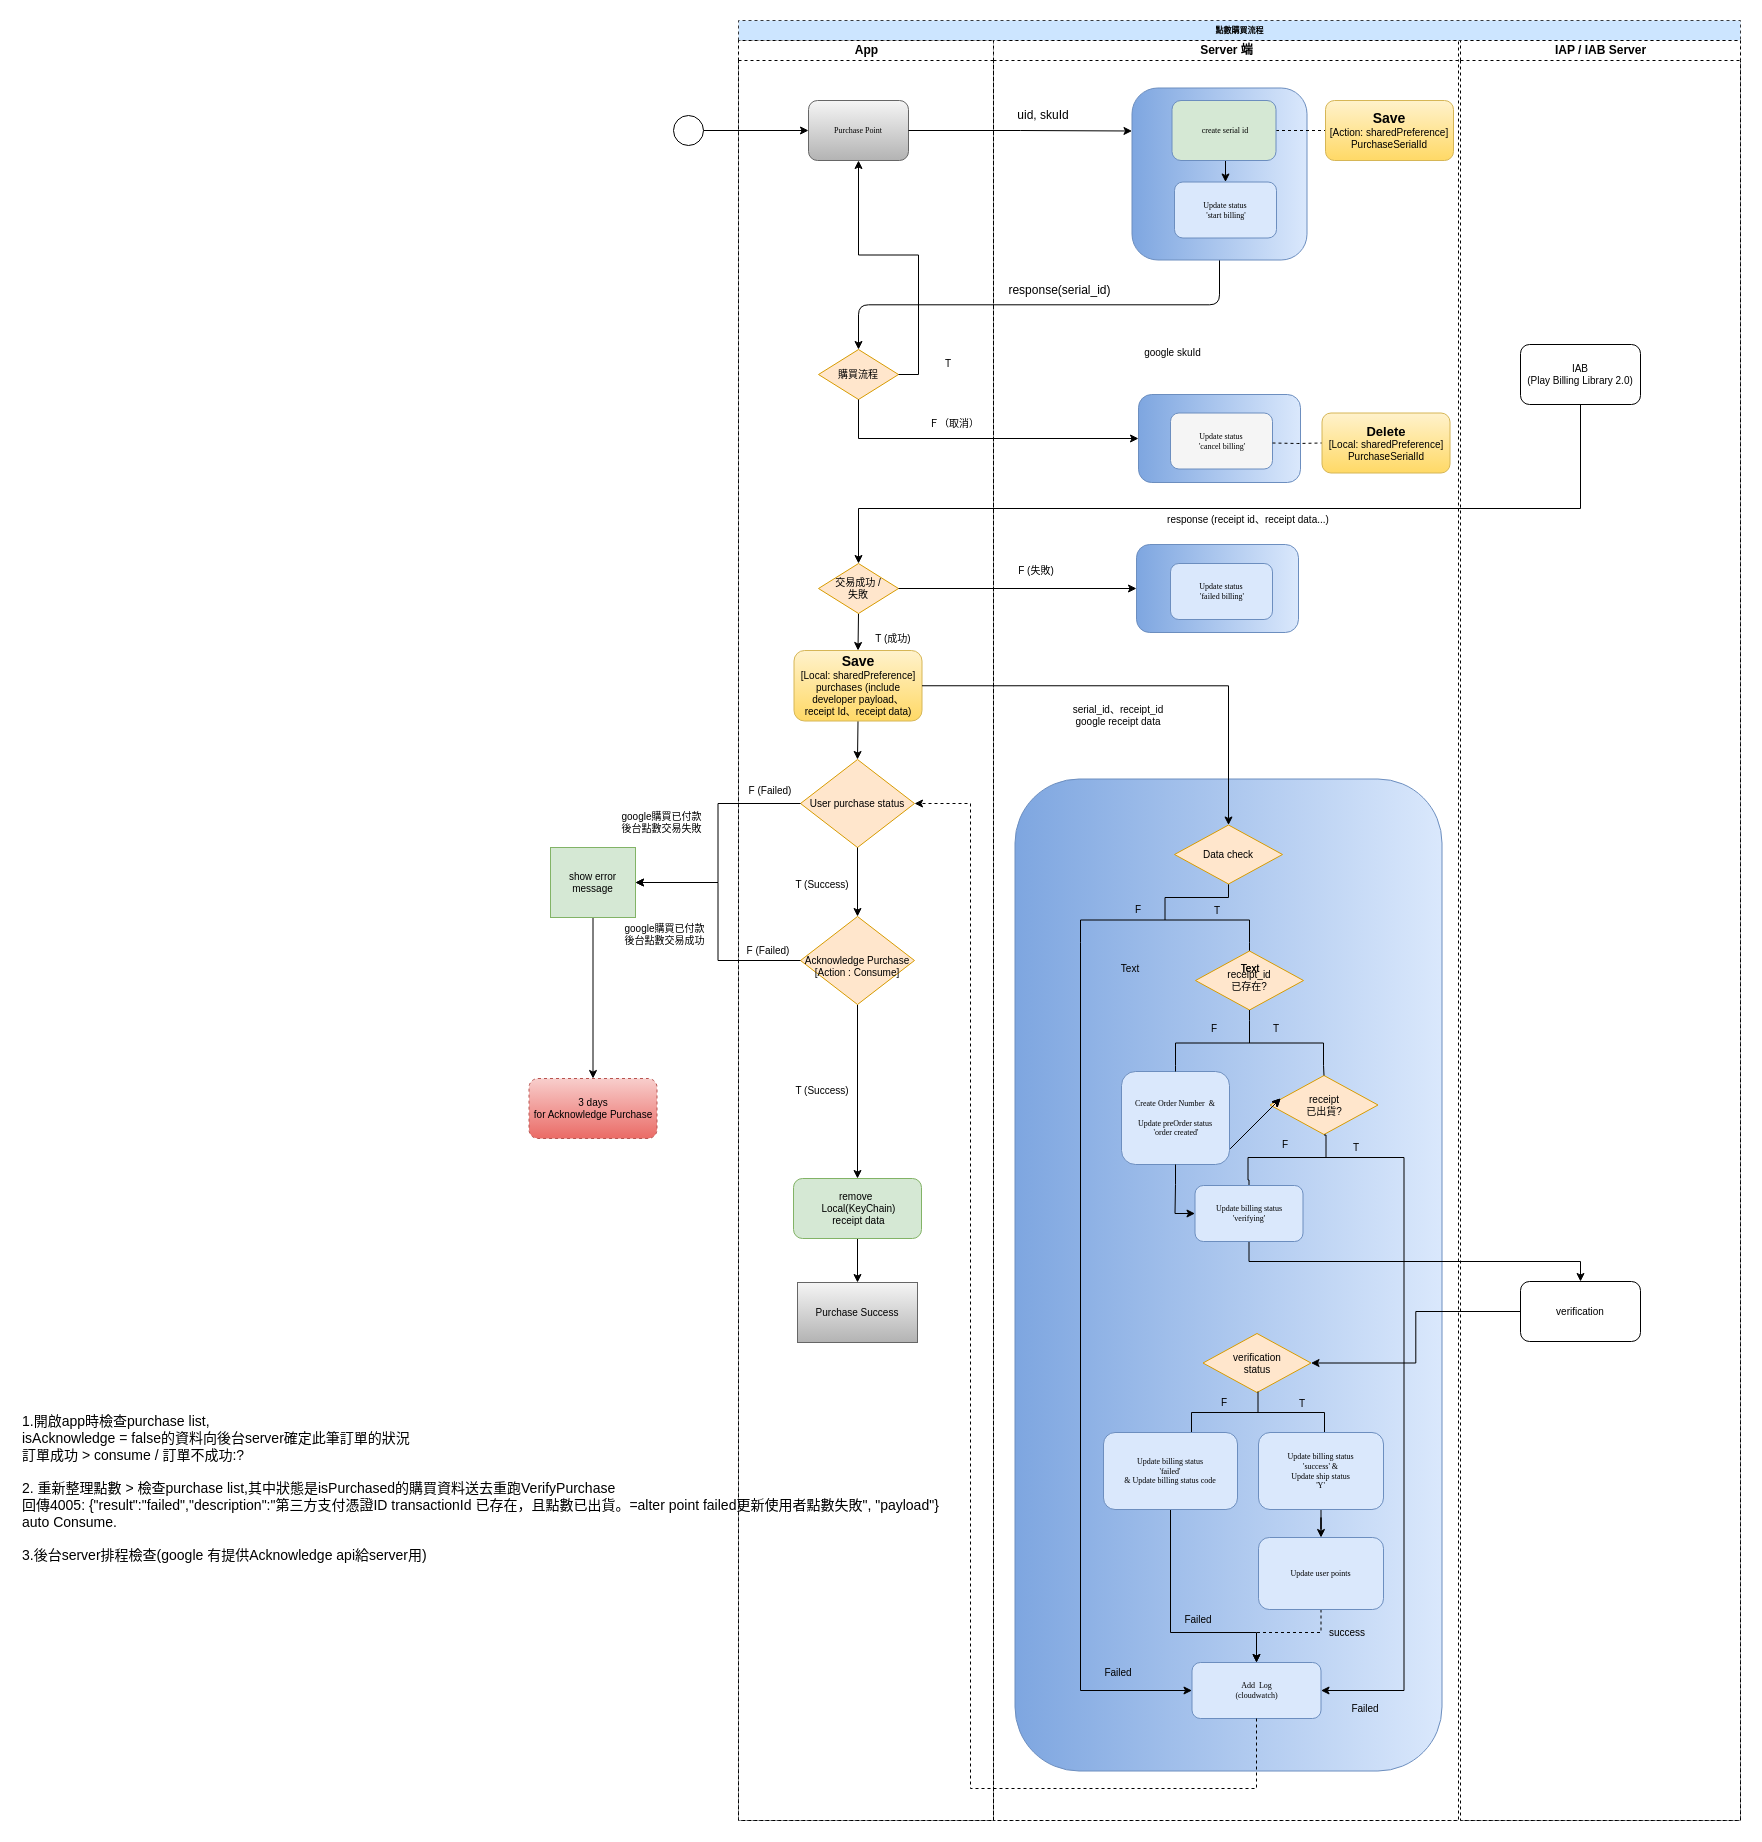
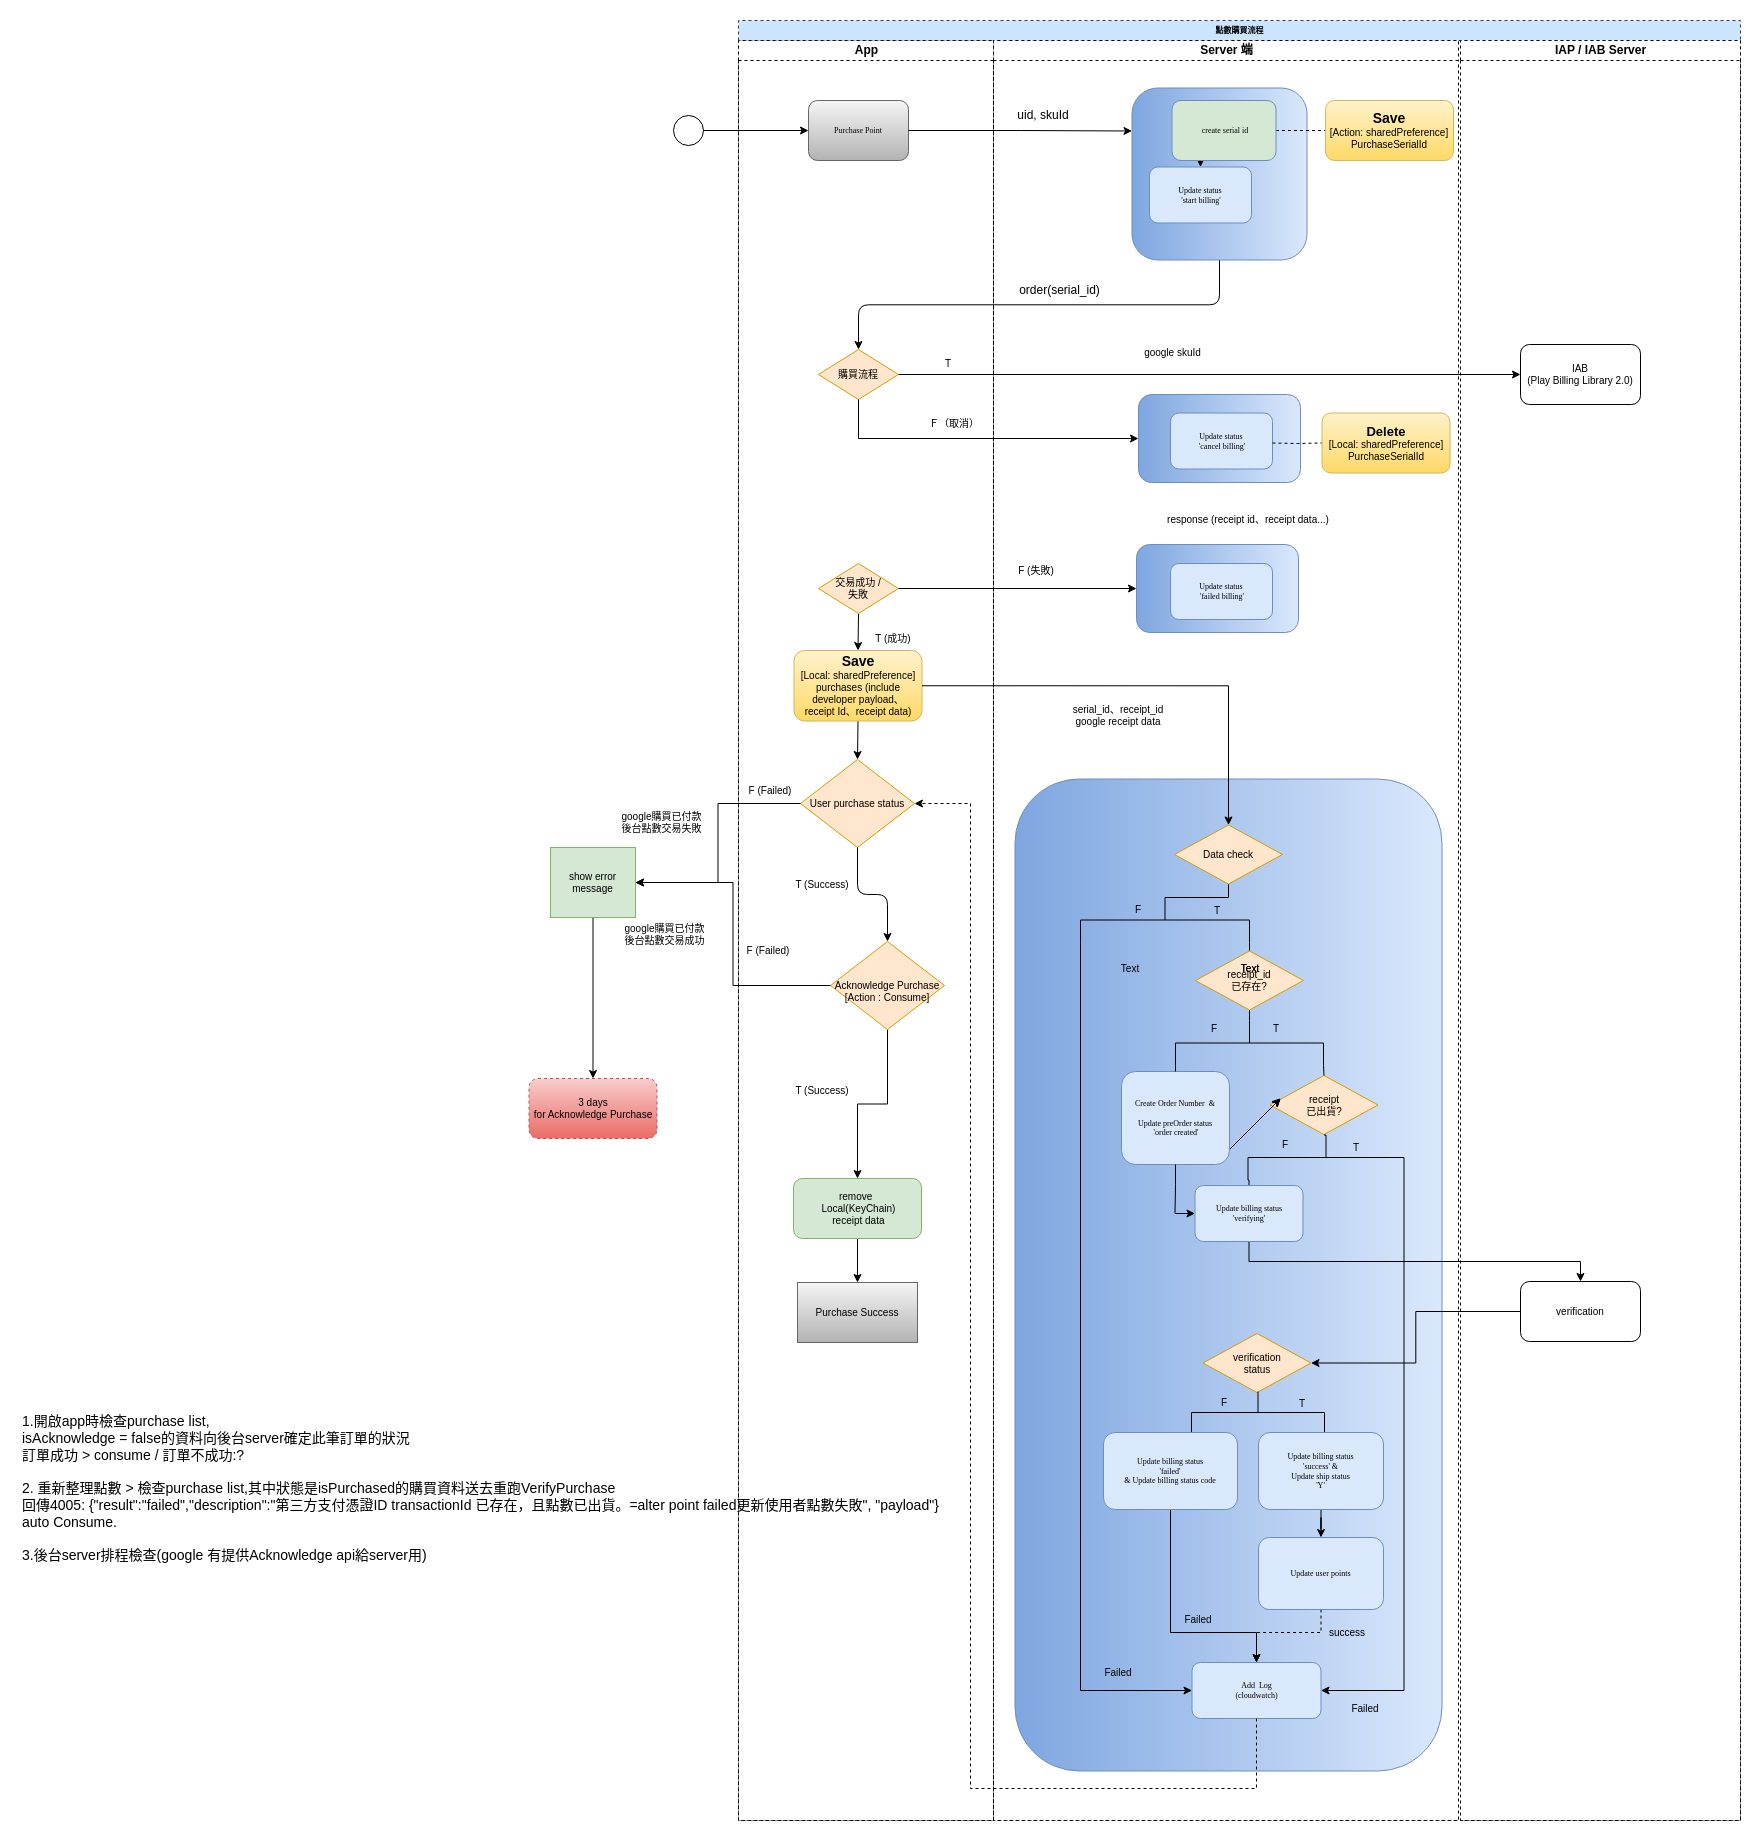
node "Update status 'start billing'": moved (1226, 210) -> (1201, 195)
edge "購買流程" -> "Purchase Point": now "購買流程" -> "IAB (Play Billing Library 2.0)"
node "response(serial_id)": label "response(serial_id)" -> "order(serial_id)"
node "Update status 'cancel billing'": fillcolor #f5f5f5 -> #dae8fc
edge "IAB (Play Billing Library 2.0)" -> "交易成功 / 失敗": removed
node "Acknowledge Purchase [Action : Consume]": moved (858, 961) -> (888, 986)
